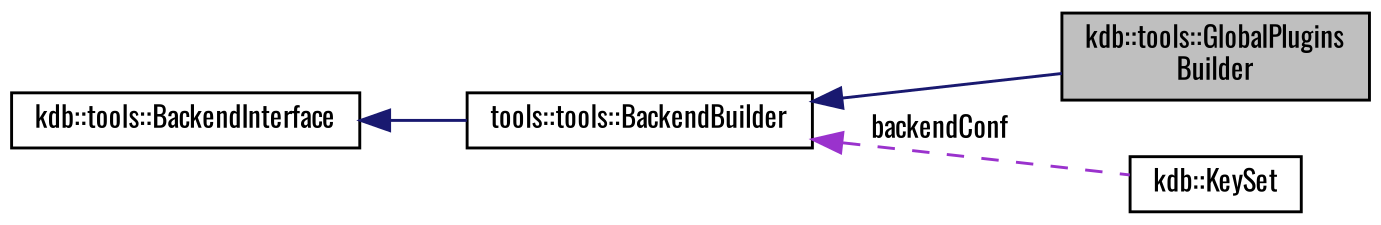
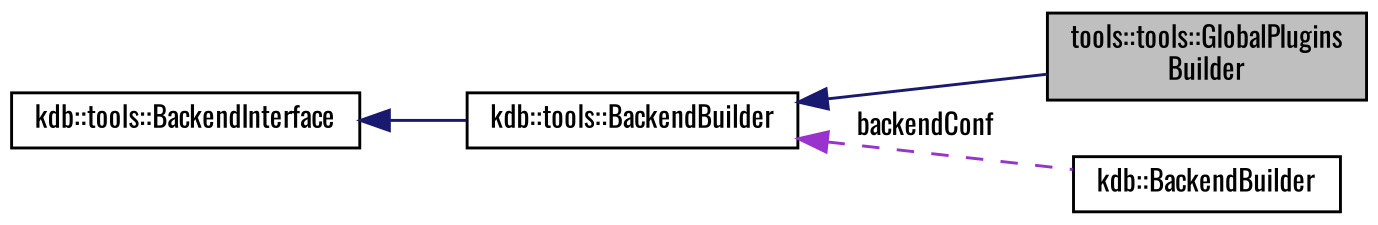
node "kdb::tools::GlobalPlugins Builder": label "kdb::tools::GlobalPlugins Builder" -> "tools::tools::GlobalPlugins Builder"
node "tools::tools::BackendBuilder": label "tools::tools::BackendBuilder" -> "kdb::tools::BackendBuilder"
node "kdb::KeySet": label "kdb::KeySet" -> "kdb::BackendBuilder"
